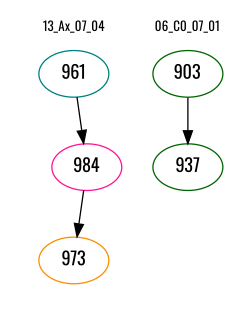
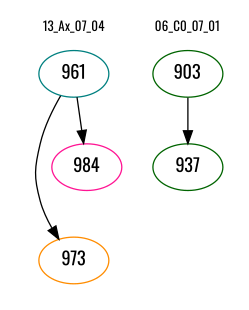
edge "984" -> "973": now "961" -> "973"
